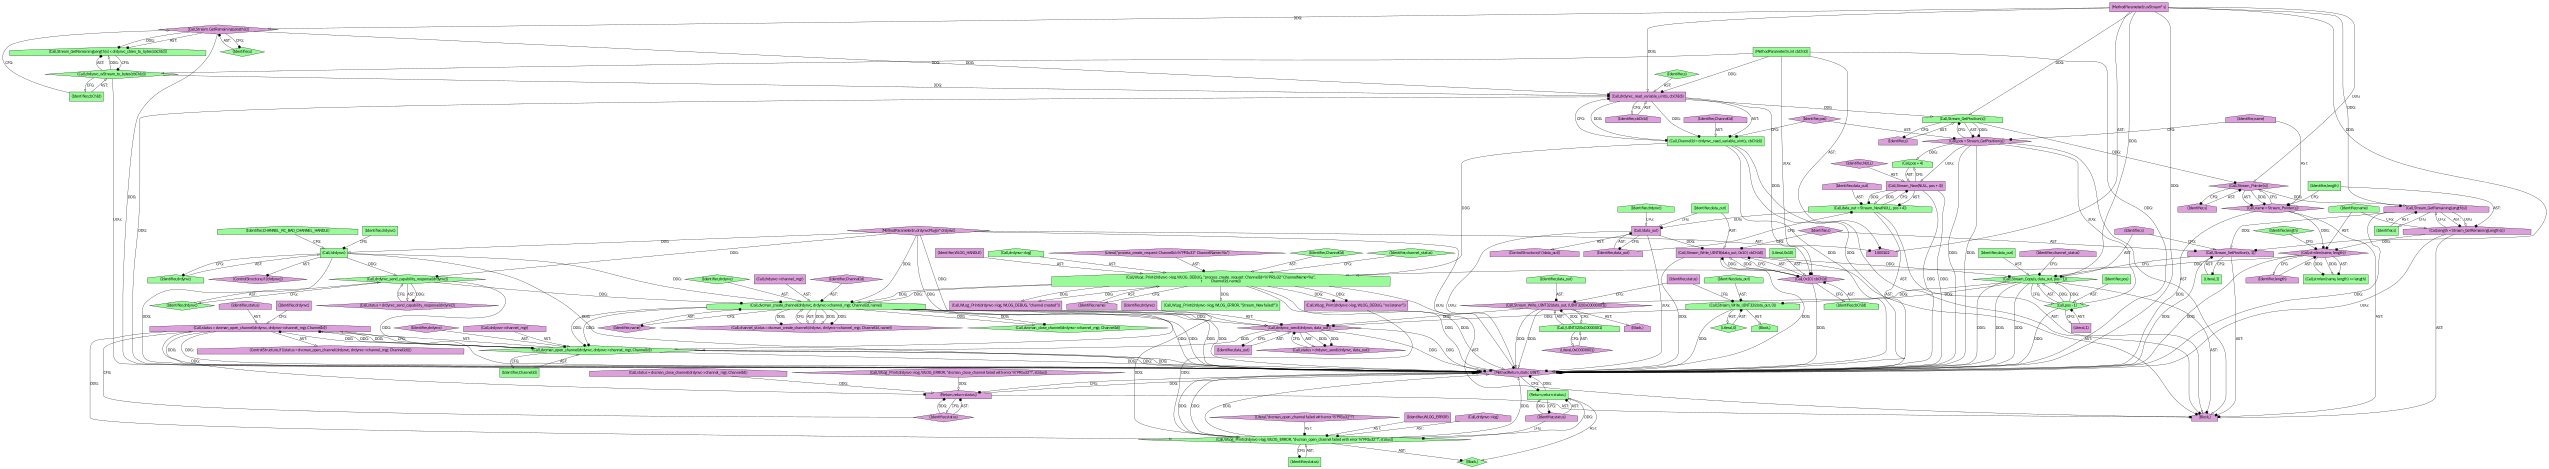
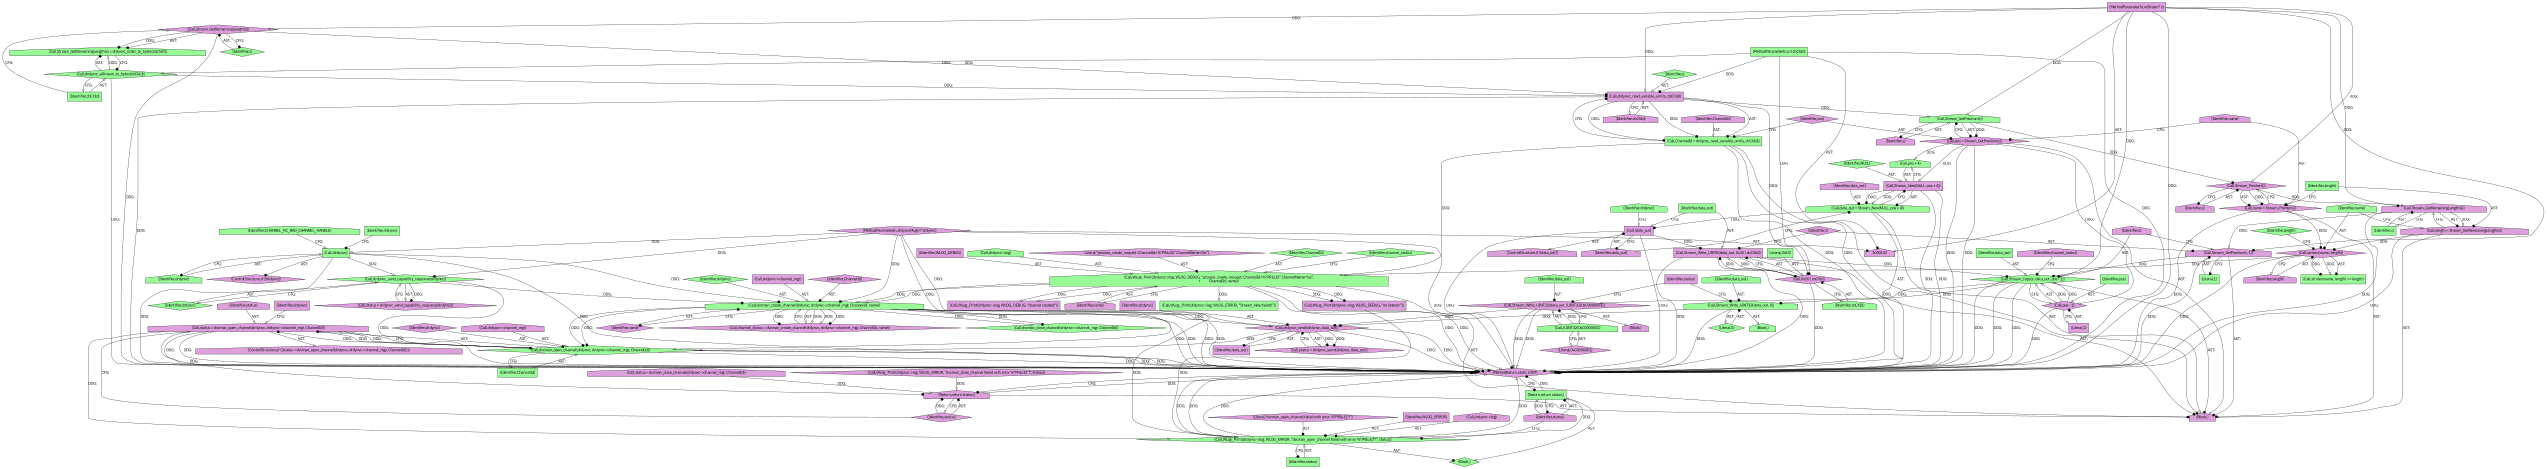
node "(Identifier,NULL)": fillcolor plum -> palegreen
node "(Identifier,WLOG_HANDLE)": label "(Identifier,WLOG_HANDLE)" -> "(Identifier,WLOG_DEBUG)"
edge "(Call,Stream_SetPosition(s, 1))" -> "(Call,Stream_Copy(s, data_out, pos - 1))": label "CFG: " -> "DDG: "
edge "(Call,data_out = Stream_New(NULL, pos + 4))" -> "(MethodReturn,static UINT)": label "AST: " -> "DDG: "
node "(Call,pos - 1)": fillcolor palegreen -> plum
